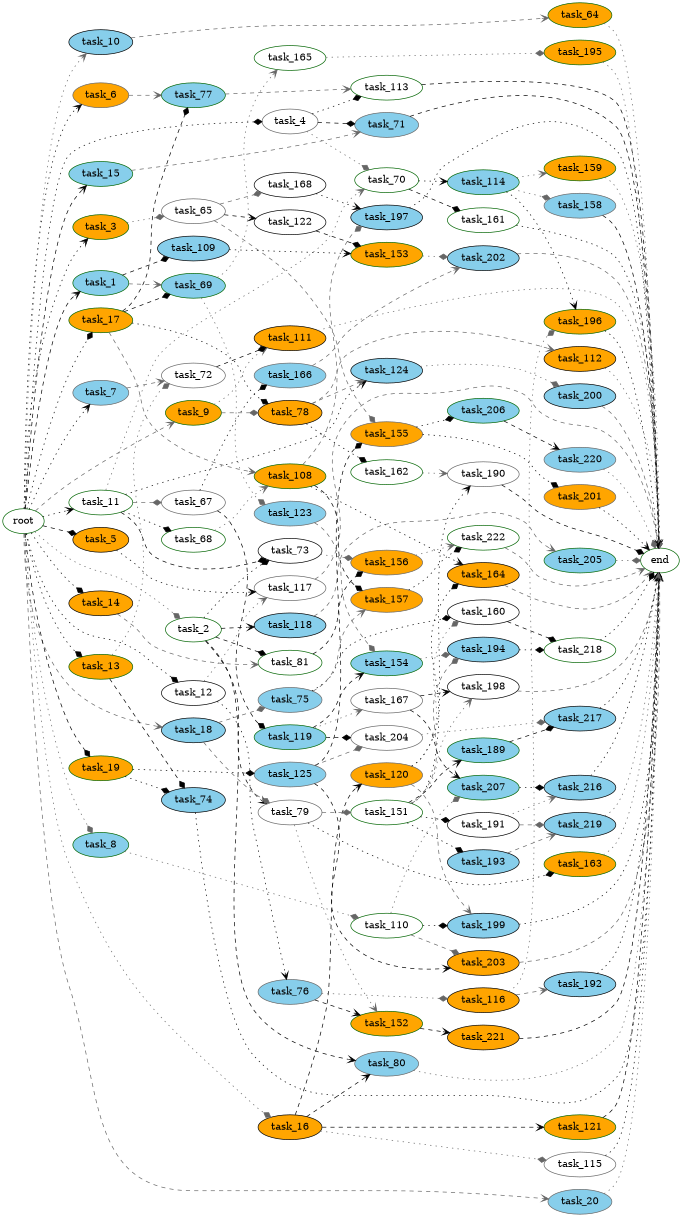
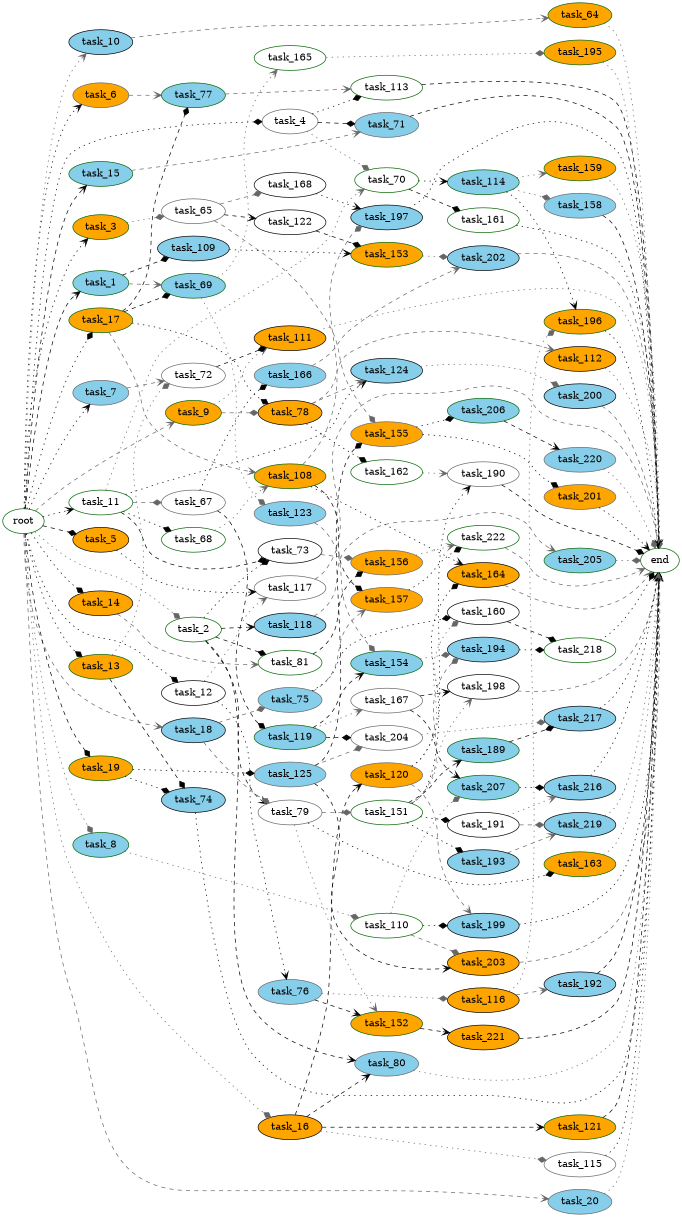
edge "task_73" -> "task_156": style dotted -> dashed
edge "task_192" -> "end": style dotted -> dashed
